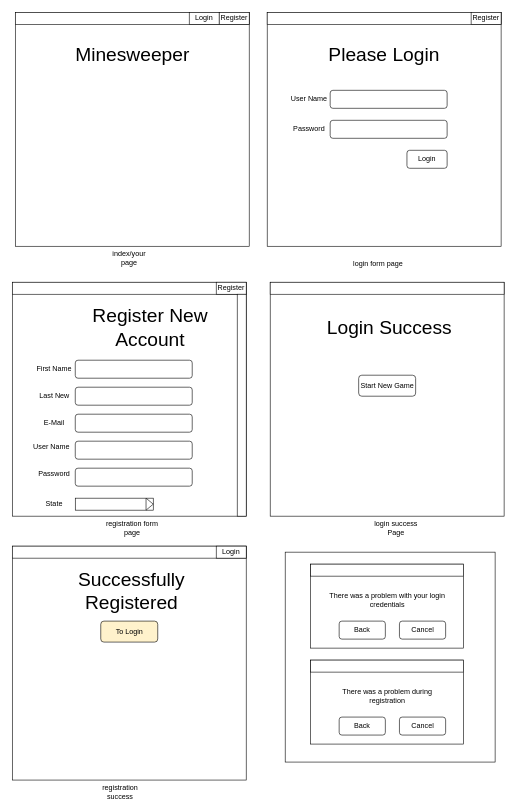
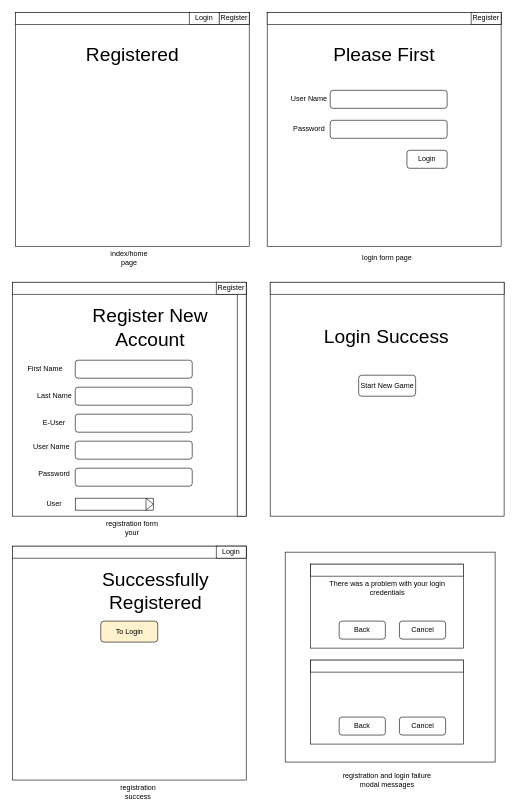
node "Minesweeper": label "Minesweeper" -> "Registered"
node "Please Login": label "Please Login" -> "Please First"
node "index/your page": label "index/your page" -> "index/home page"
node "login form page": moved (378, 264) -> (387, 258)
node "Login Success": moved (390, 327) -> (387, 336)
node "First Name": moved (54, 369) -> (45, 369)
node "Last New": label "Last New" -> "Last Name"
node "E-Mail": label "E-Mail" -> "E-User"
node "State": label "State" -> "User"
node "registration form page": label "registration form page" -> "registration form your"
node "login success Page": removed
node "Successfully Registered": moved (132, 591) -> (156, 591)
node "There was a problem with your login credentials": moved (387, 600) -> (387, 588)
node "There was a problem during registration": removed
node "registration and login failure modal messages": added
node "registration success": moved (120, 792) -> (138, 792)
